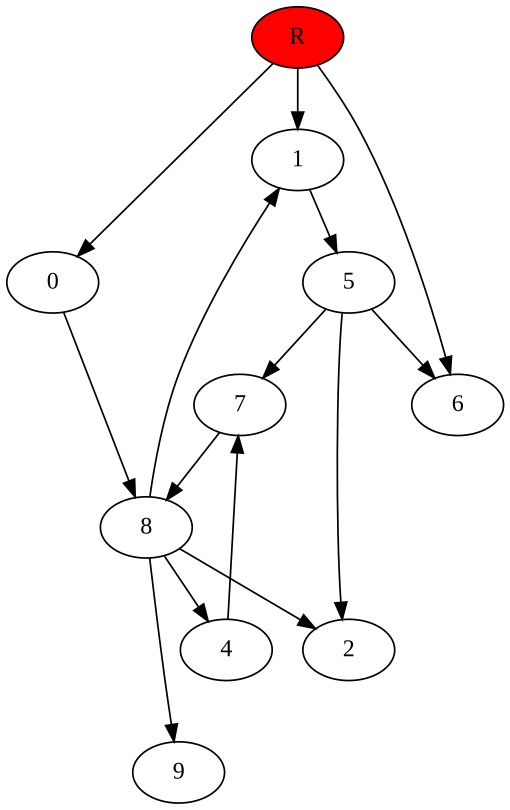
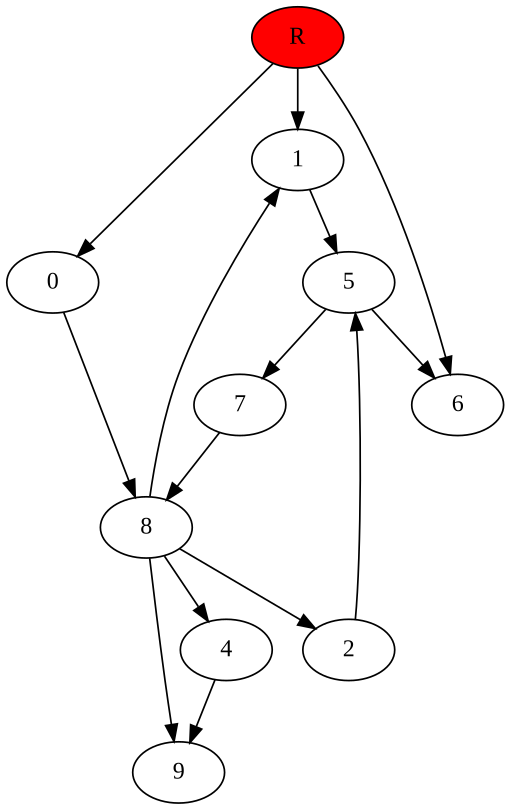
edge "5" -> "2": reversed
edge "4" -> "7": now "4" -> "9"
